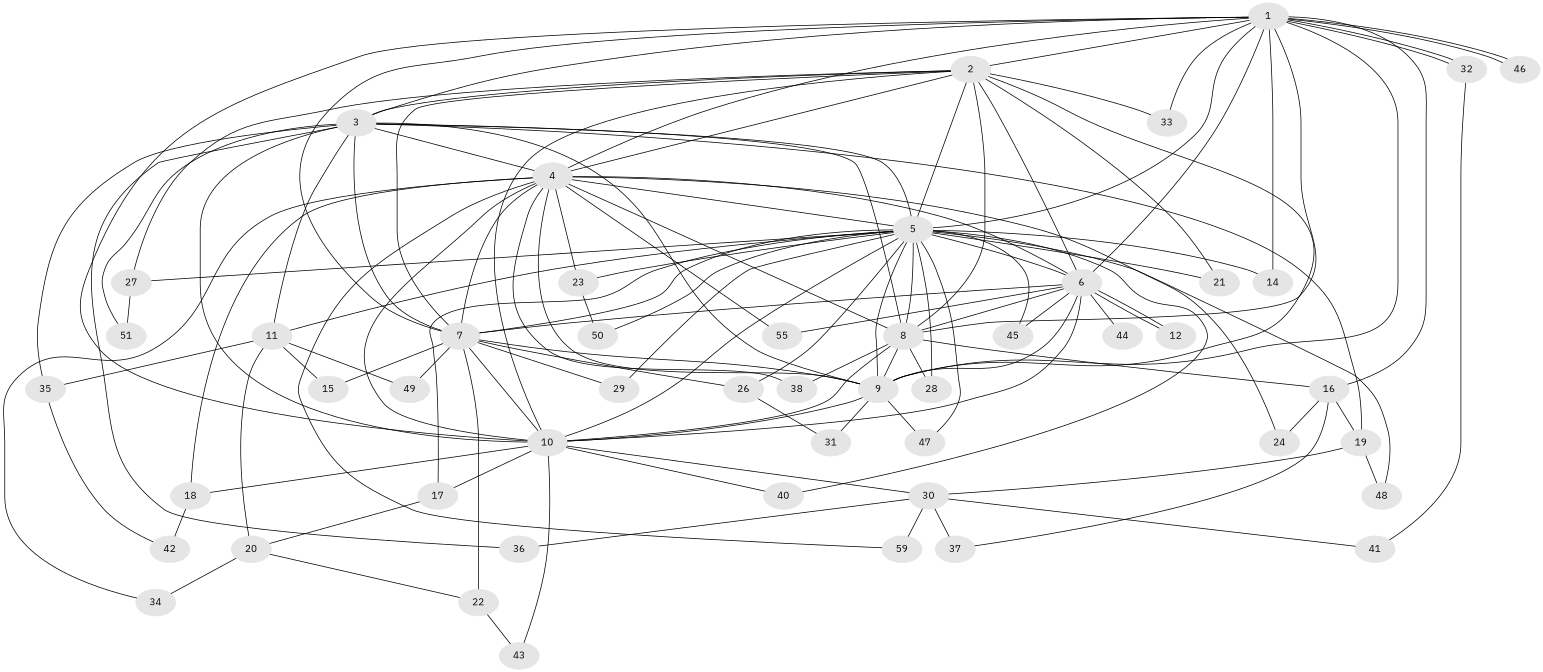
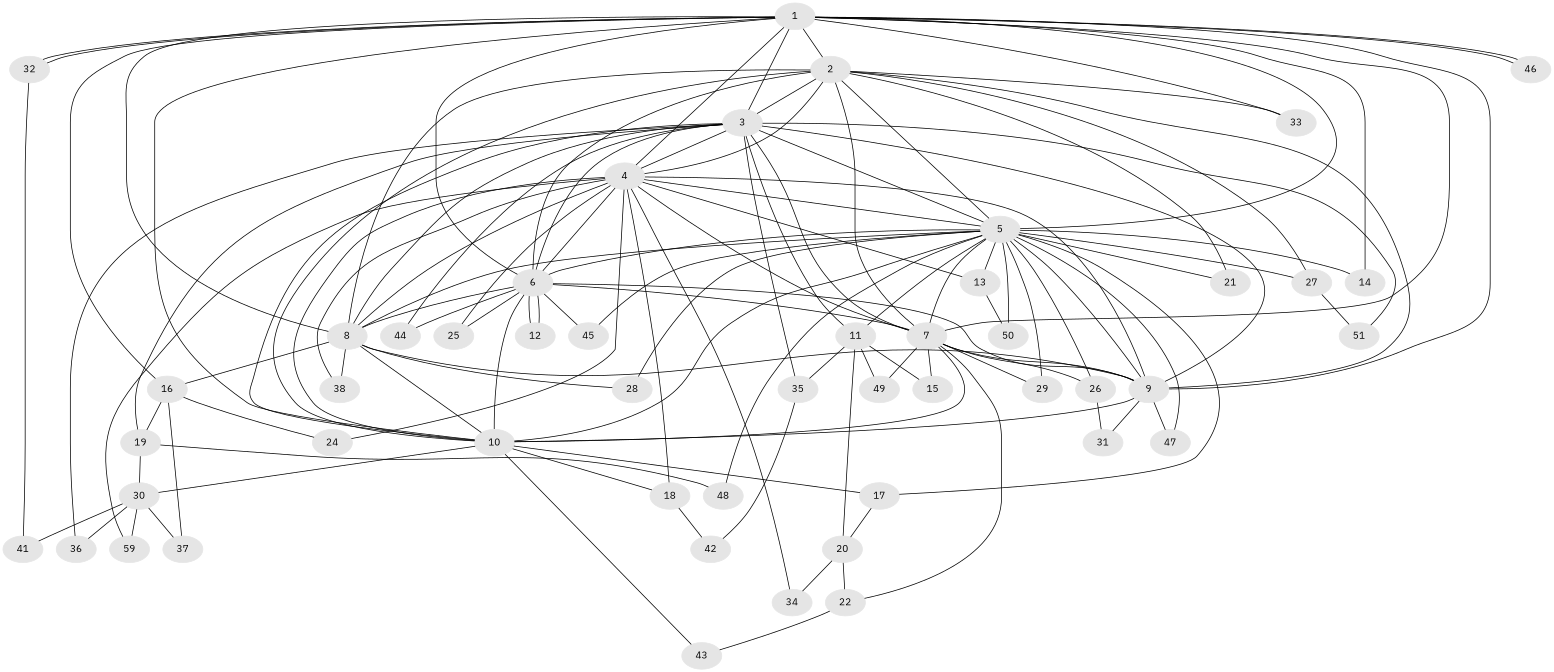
edge "3" -- "6": added
edge "3" -- "44": added
node "23": label "23" -> "13"
node "55": label "55" -> "25"
node "40": removed
